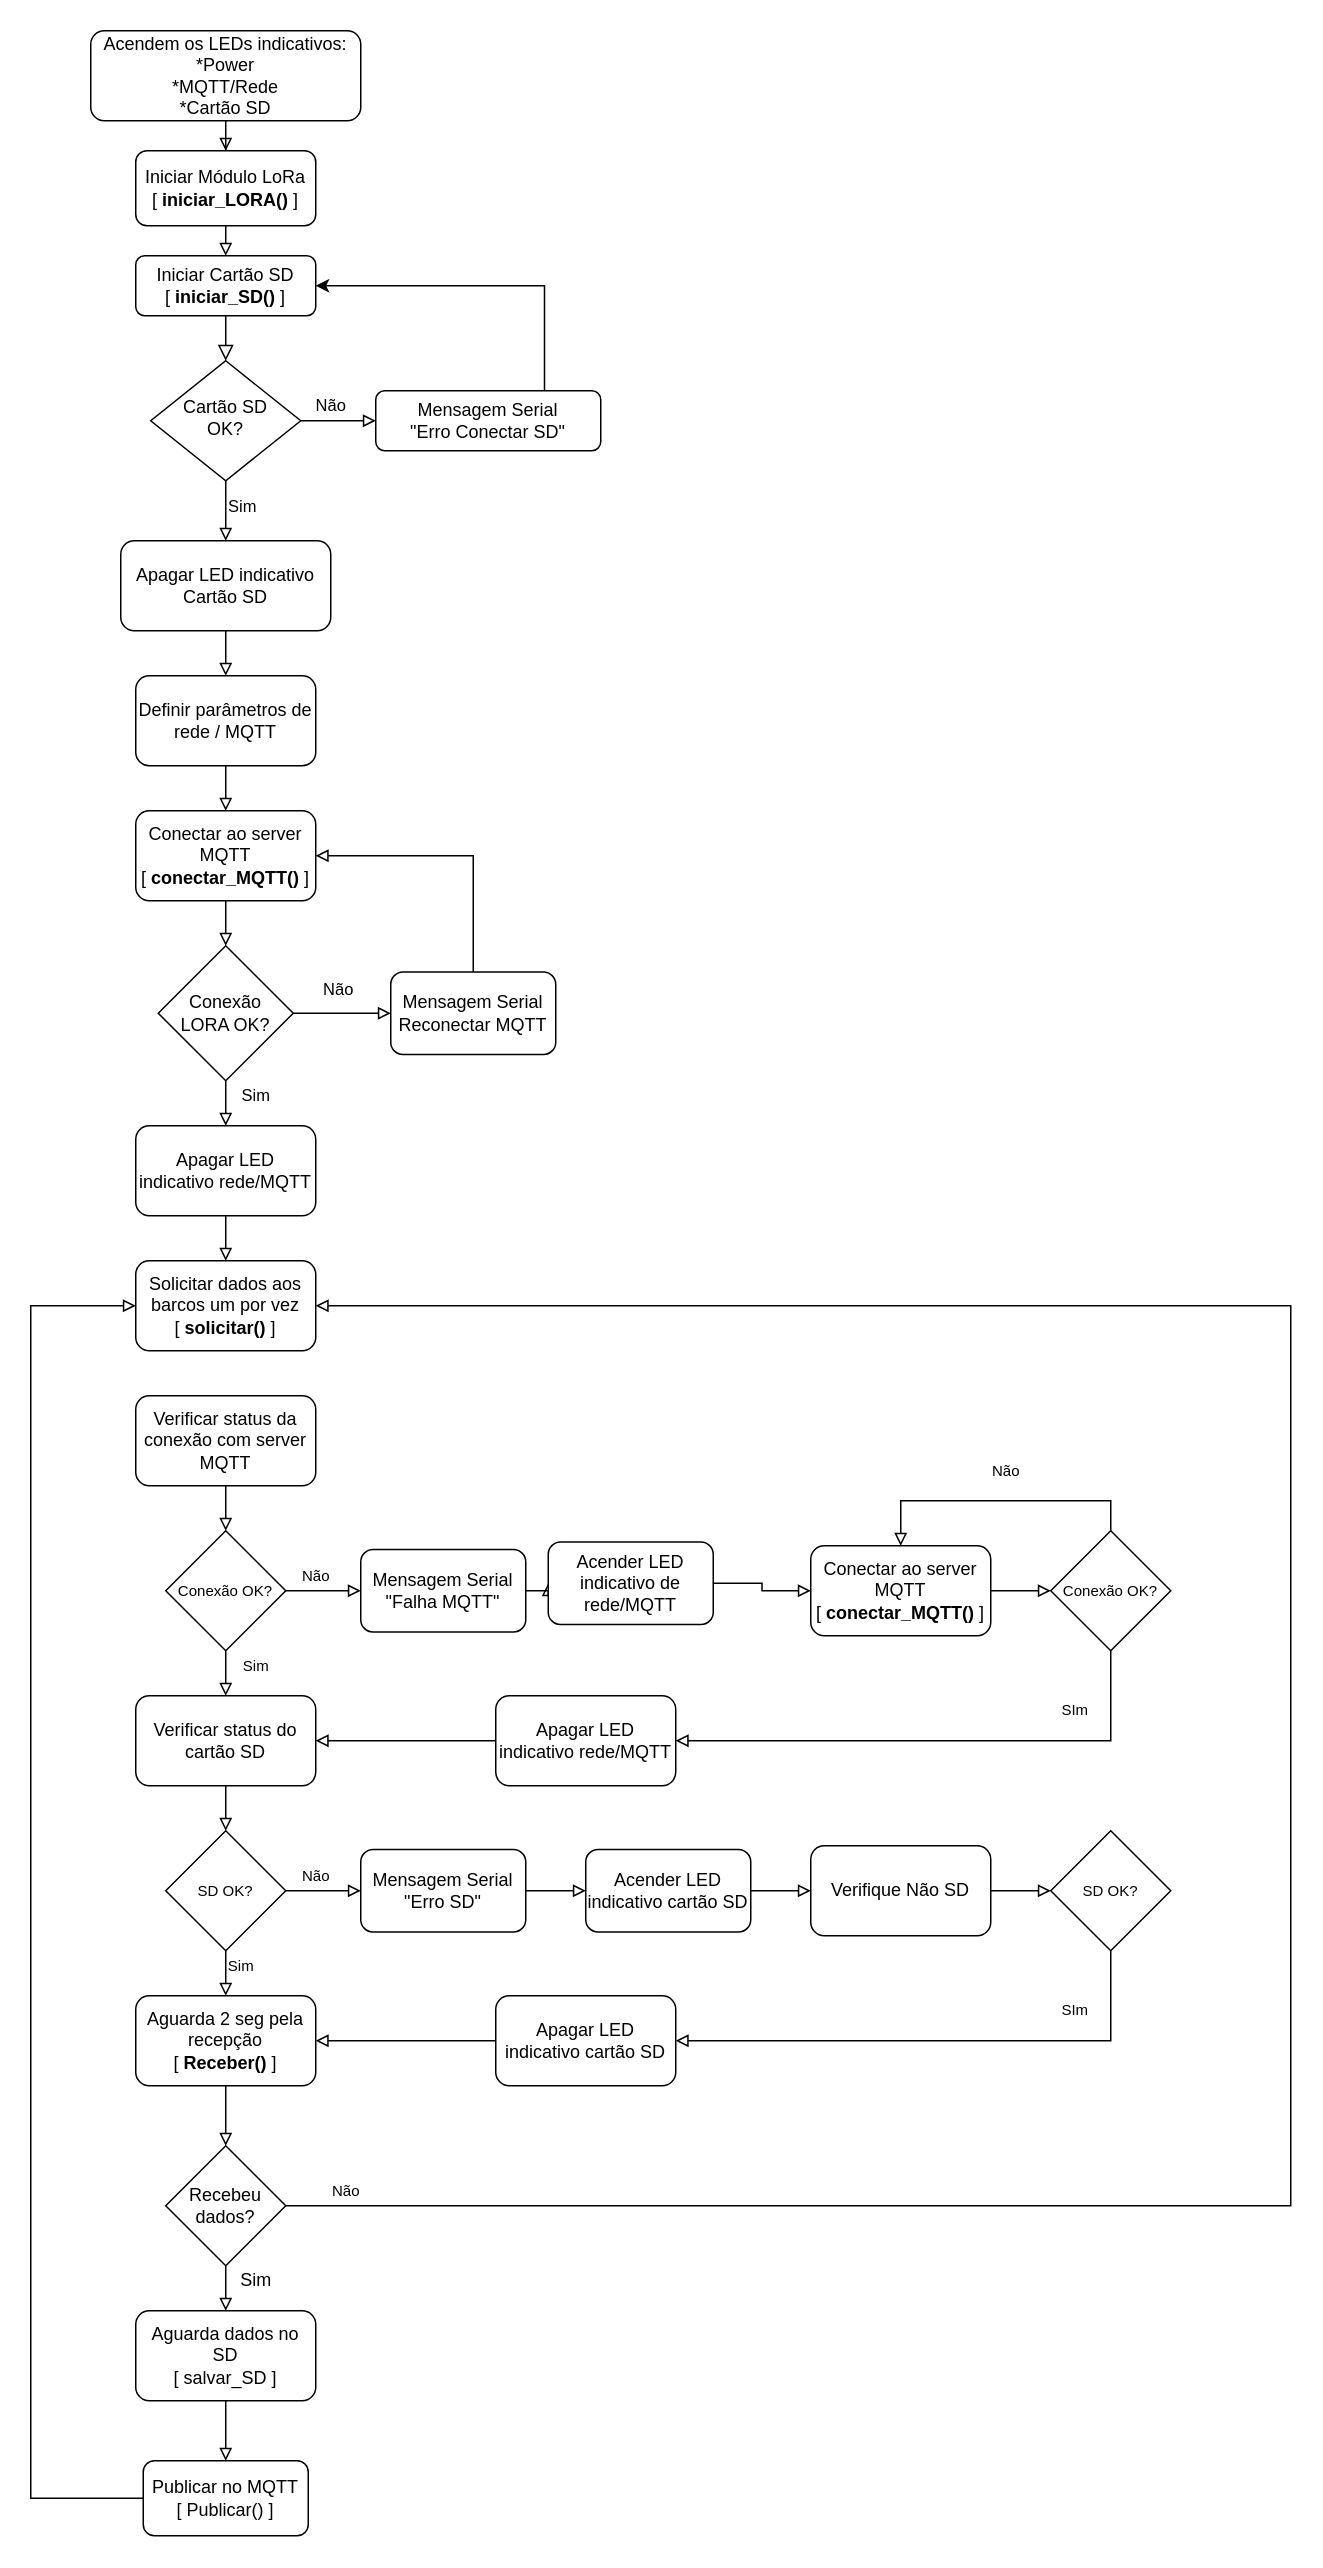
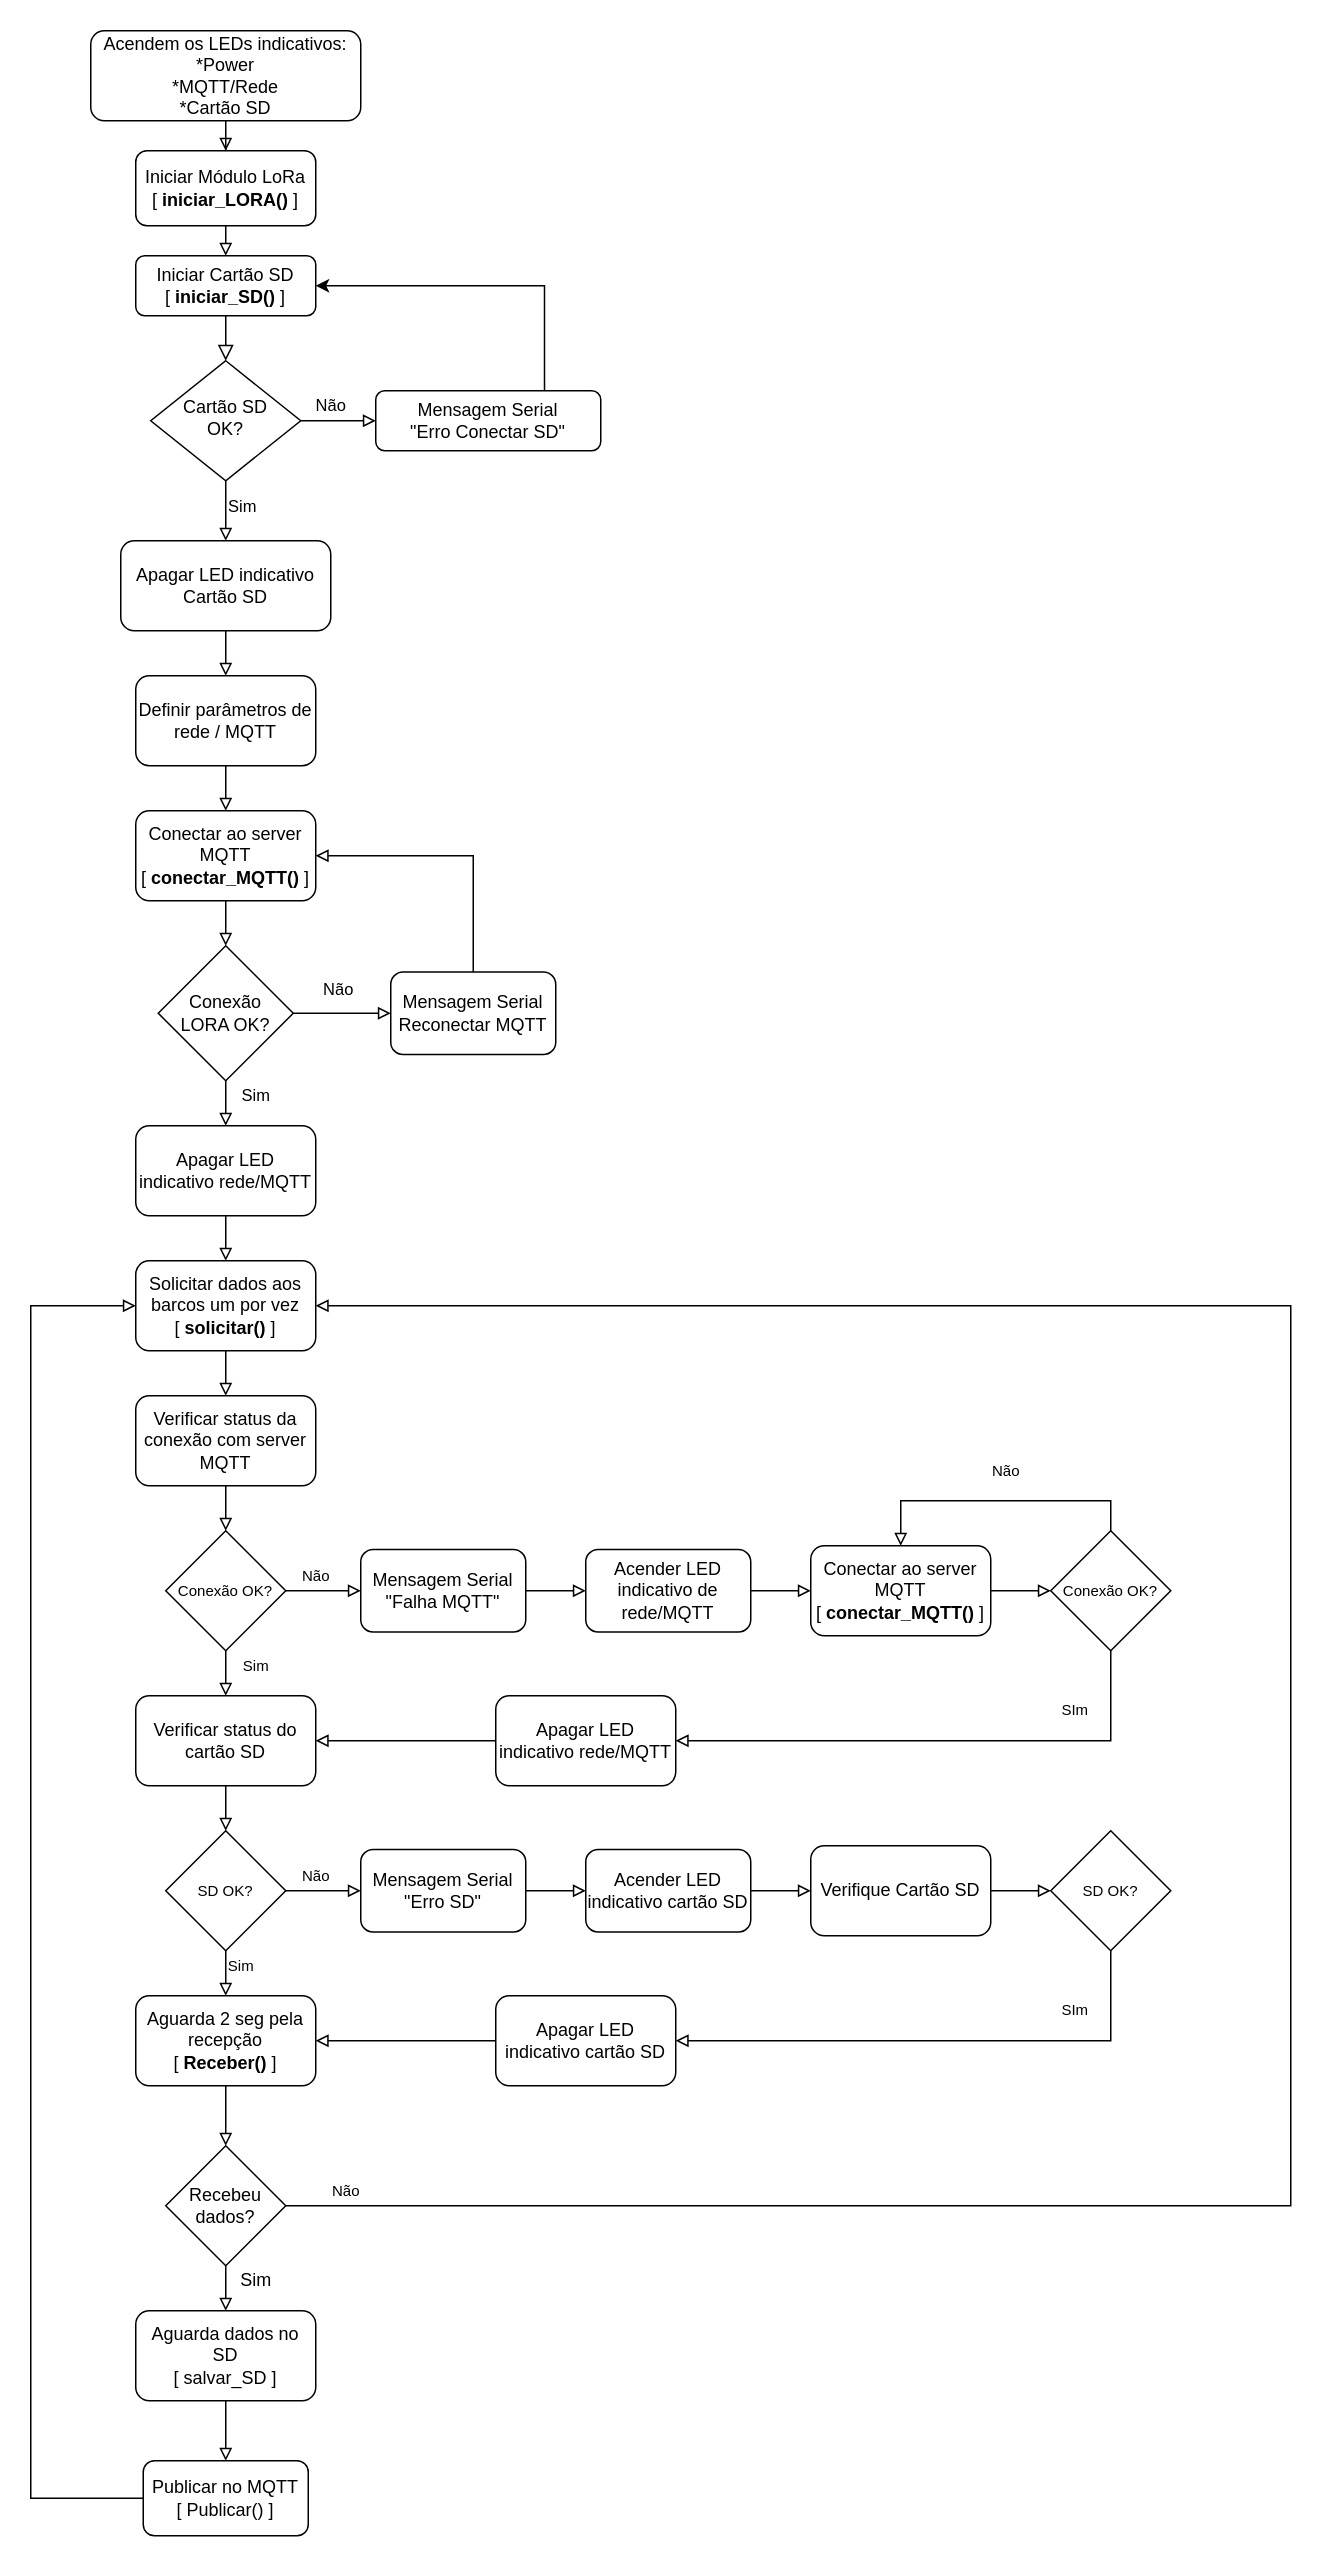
edge "Solicitar dados aos barcos um por vez [ solicitar() ]" -> "Verificar status da conexão com server MQTT": added
node "Acender LED indicativo de rede/MQTT": moved (631, 1583) -> (668, 1591)
node "Verifique Não SD": label "Verifique Não SD" -> "Verifique Cartão SD"
